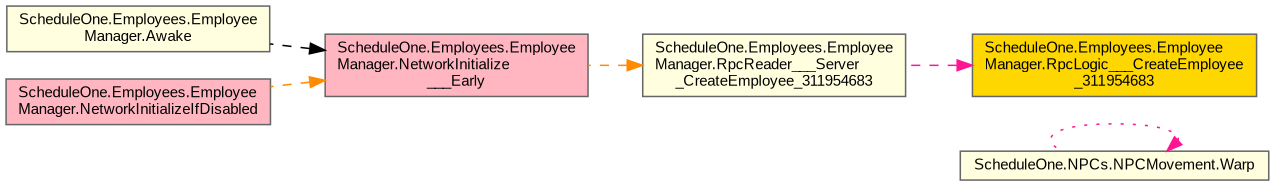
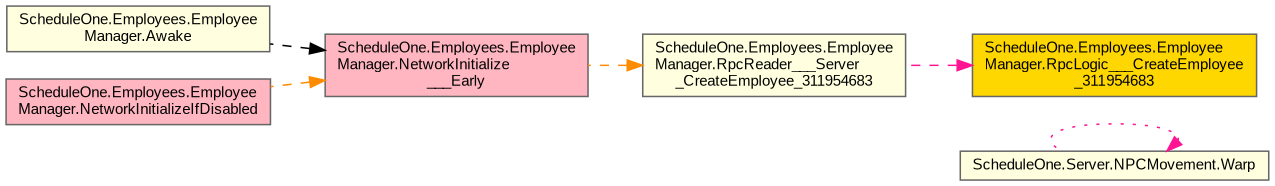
node "ScheduleOne.NPCs.NPCMovement.Warp": label "ScheduleOne.NPCs.NPCMovement.Warp" -> "ScheduleOne.Server.NPCMovement.Warp"
